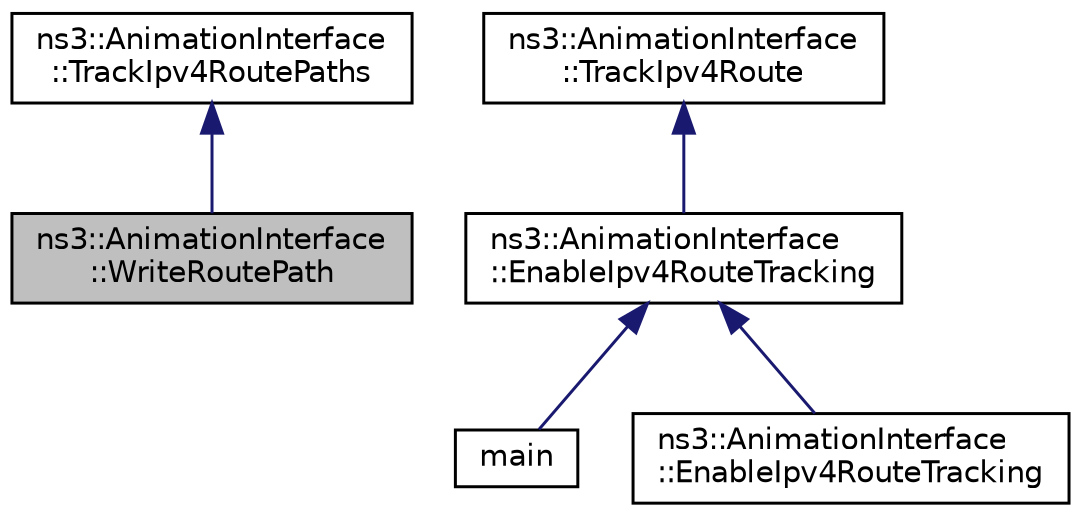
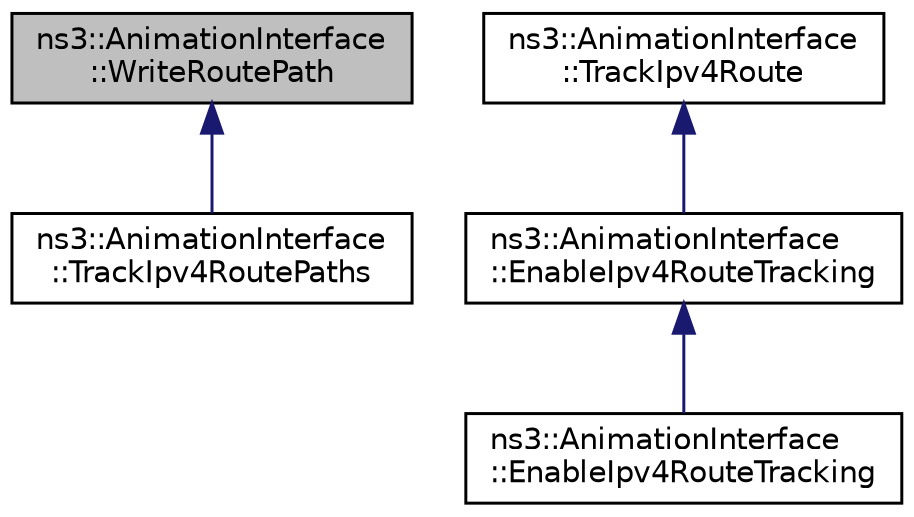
edge "ns3::AnimationInterface ::WriteRoutePath" -> "ns3::AnimationInterface ::TrackIpv4RoutePaths": reversed
node "main": removed
